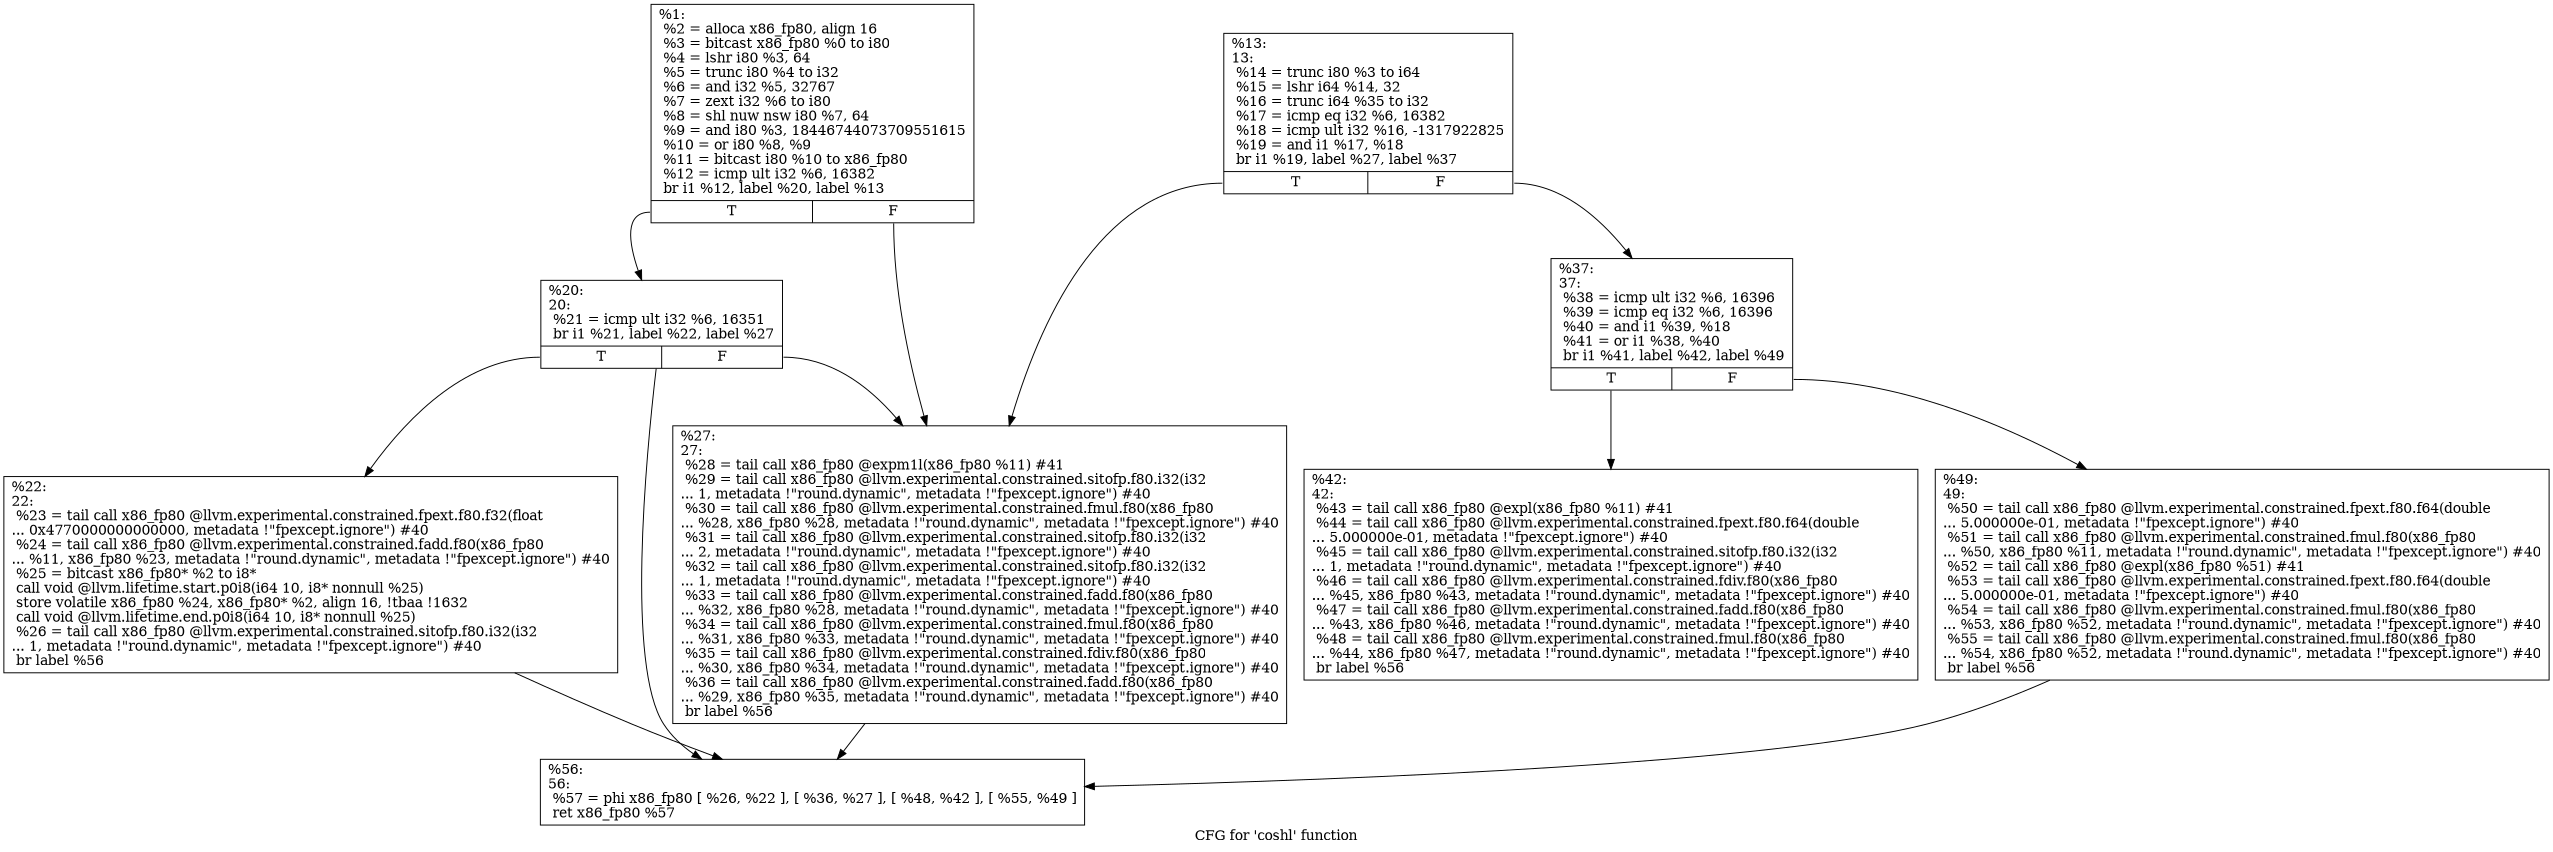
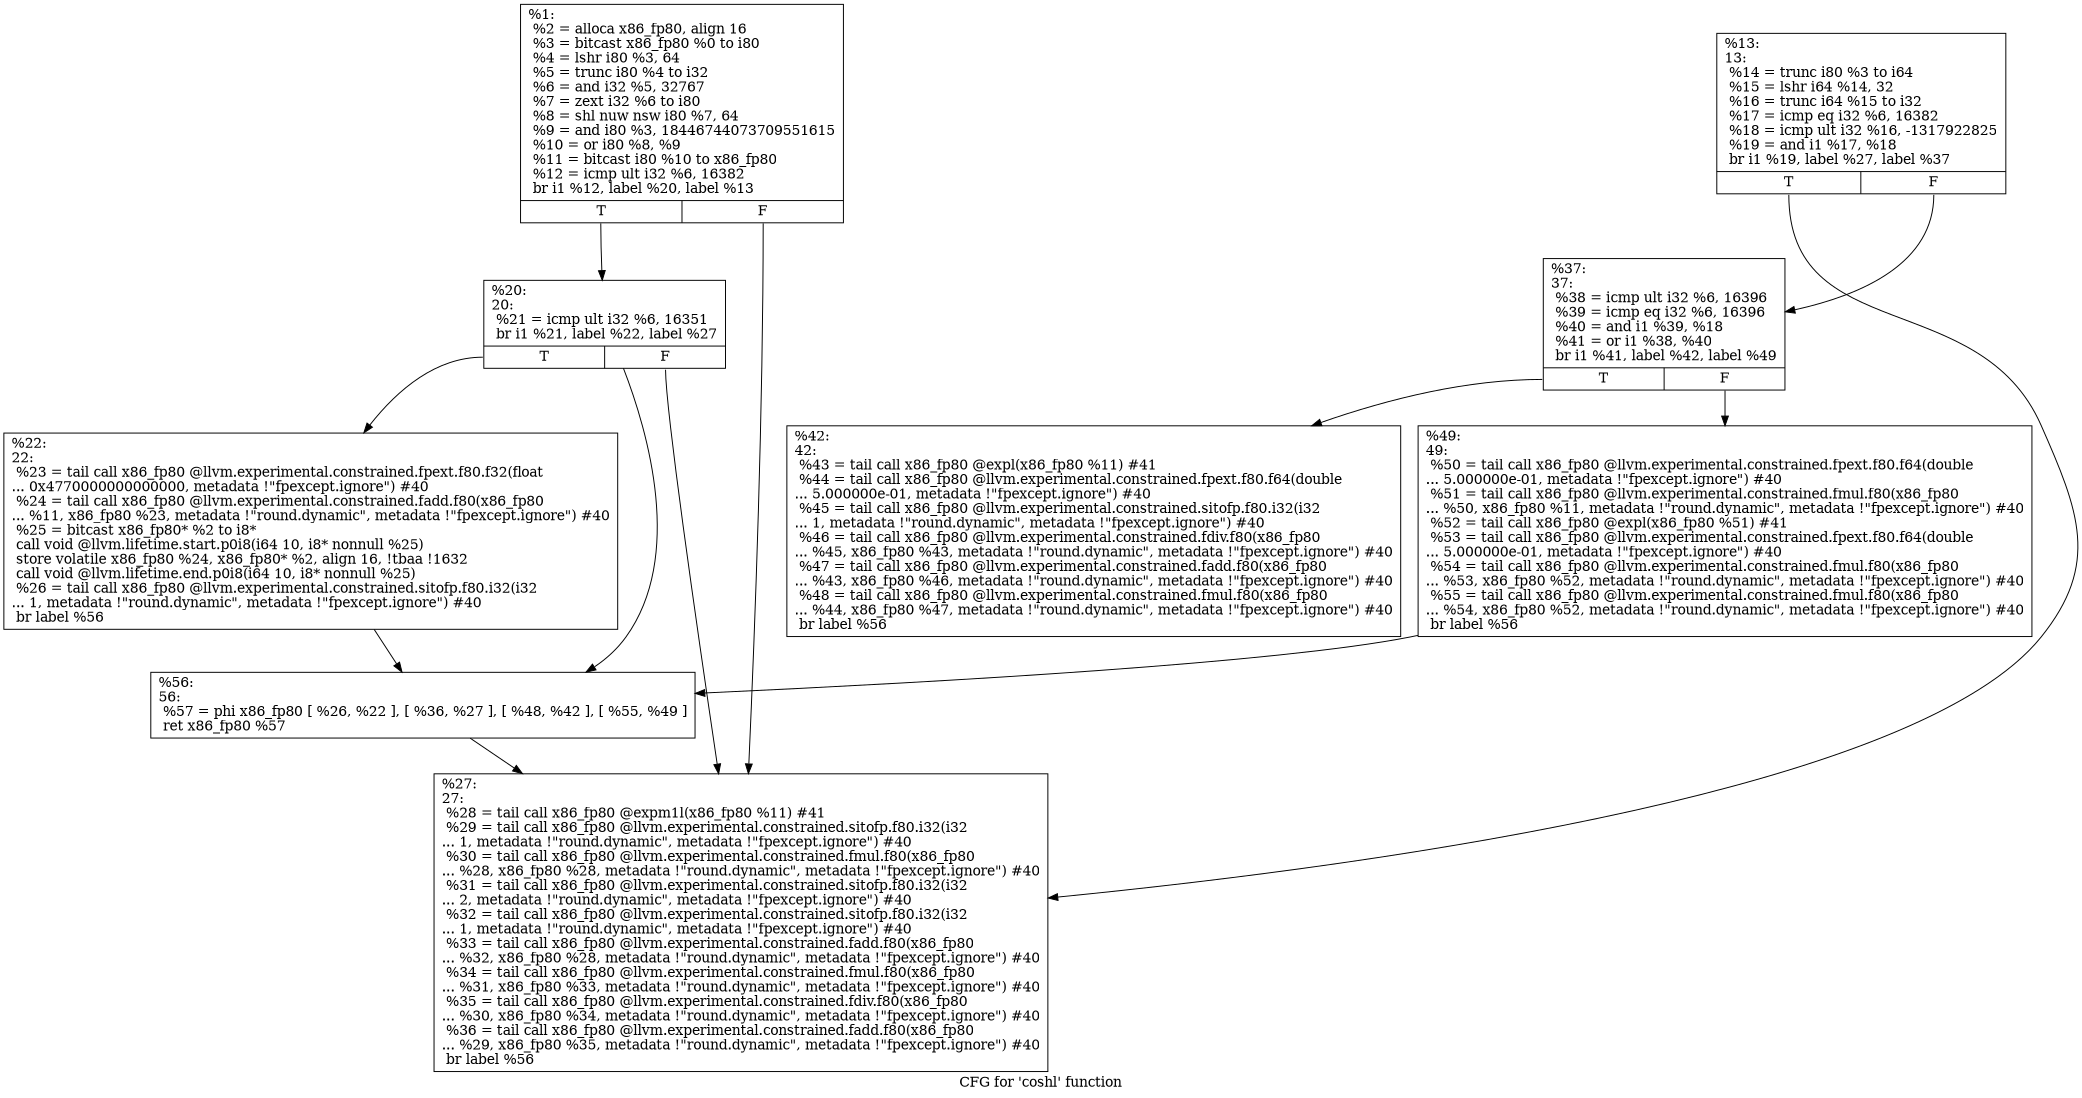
node "%13:": text "%16 = trunc i64 %35 to i32" -> "%16 = trunc i64 %15 to i32"
edge "%27:" -> "%56:": reversed
